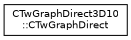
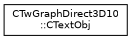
node "CTwGraphDirect3D10 ::CTwGraphDirect": label "CTwGraphDirect3D10 ::CTwGraphDirect" -> "CTwGraphDirect3D10 ::CTextObj"
